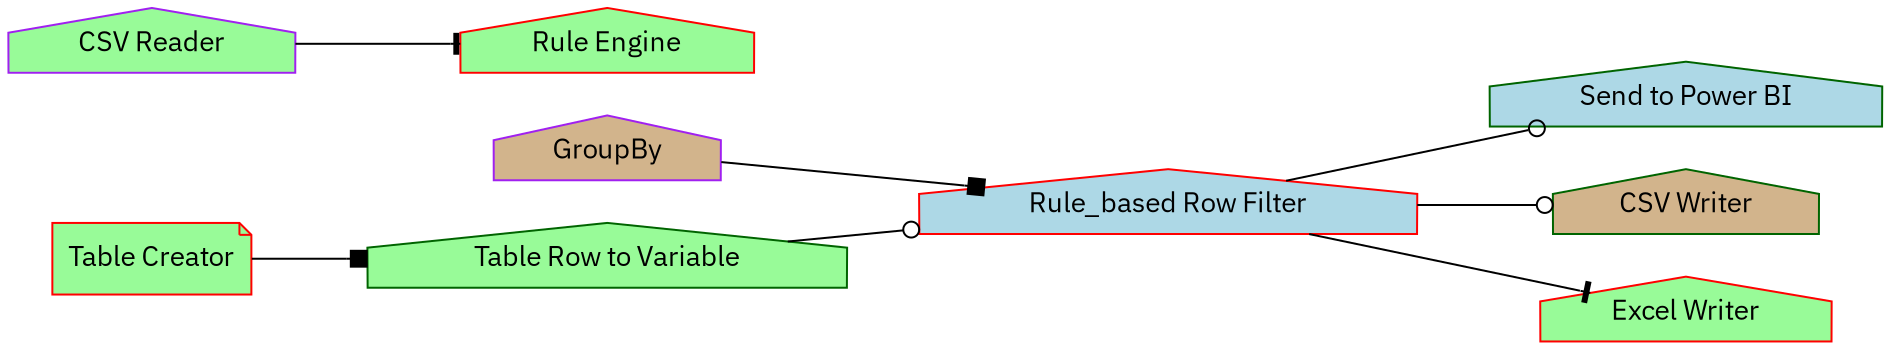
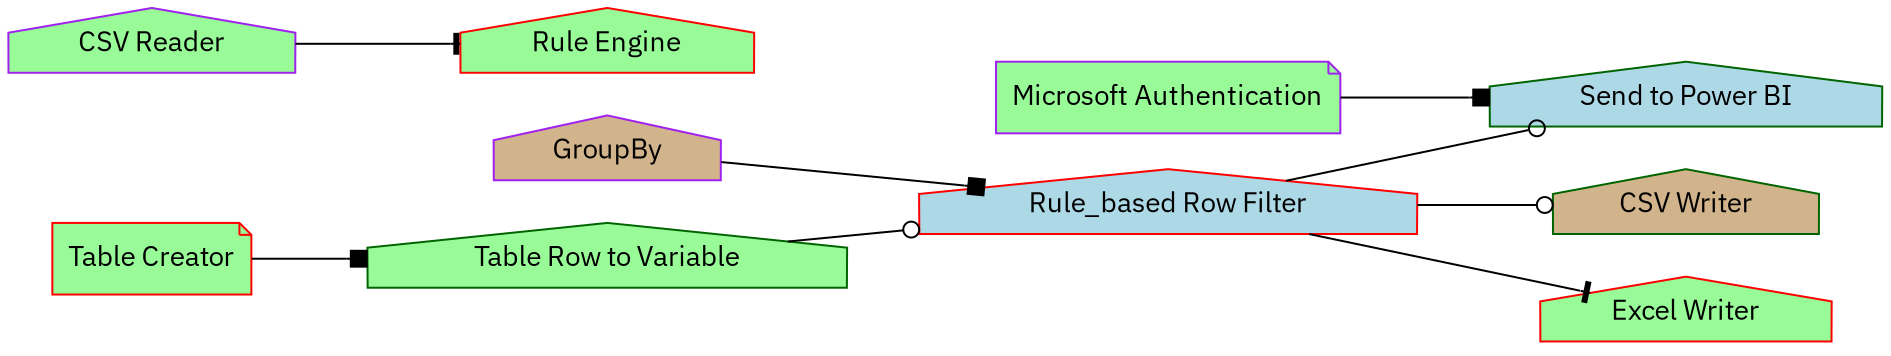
node "Microsoft Authentication": added
